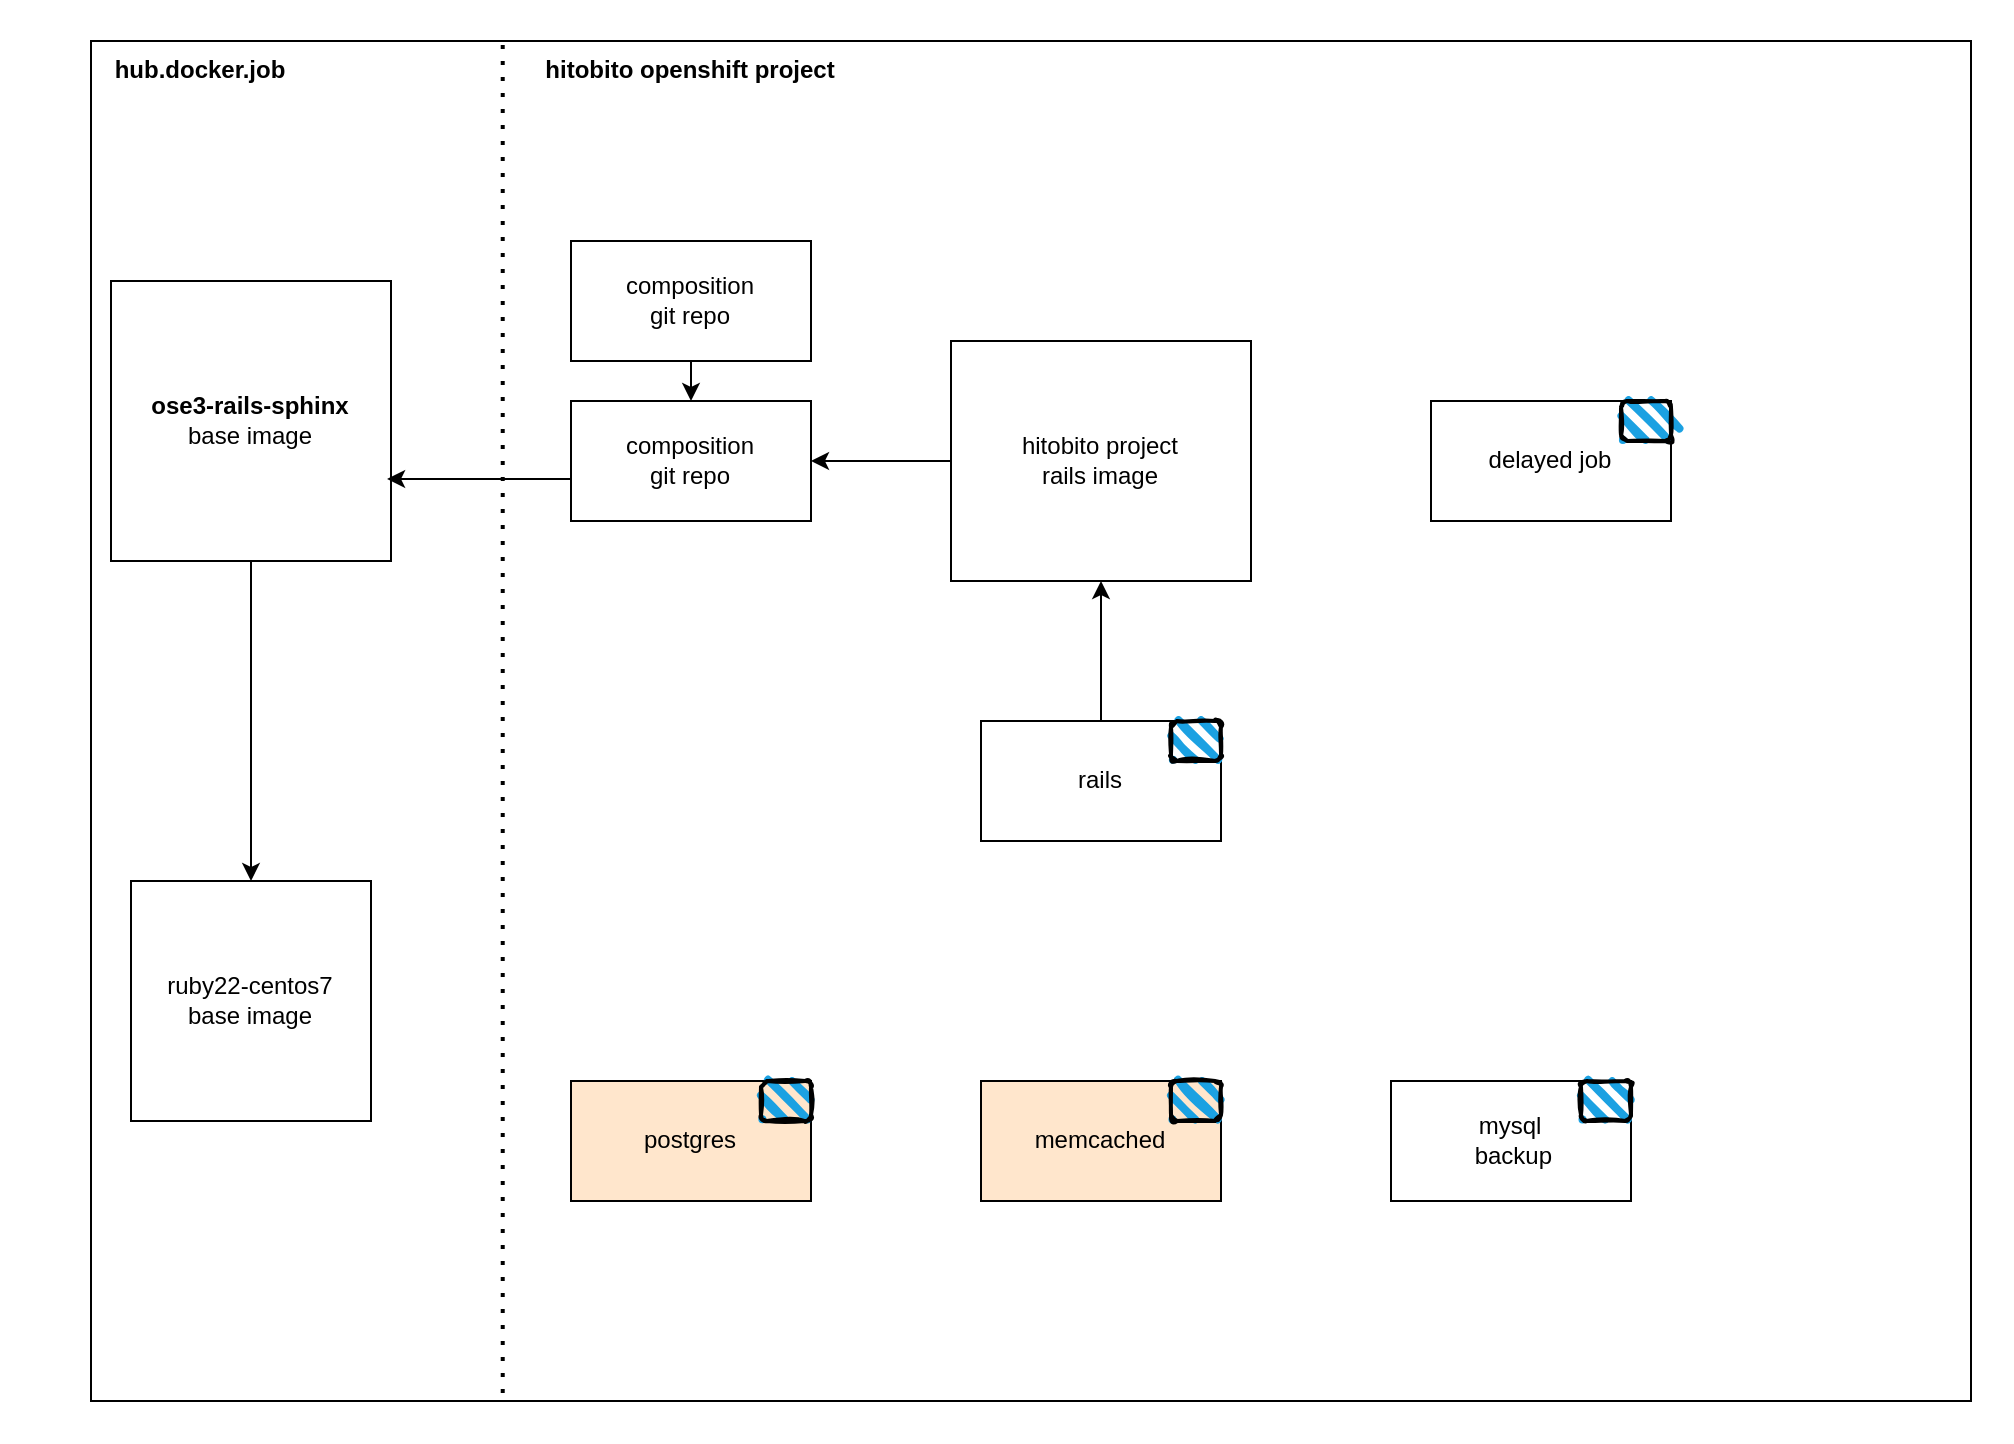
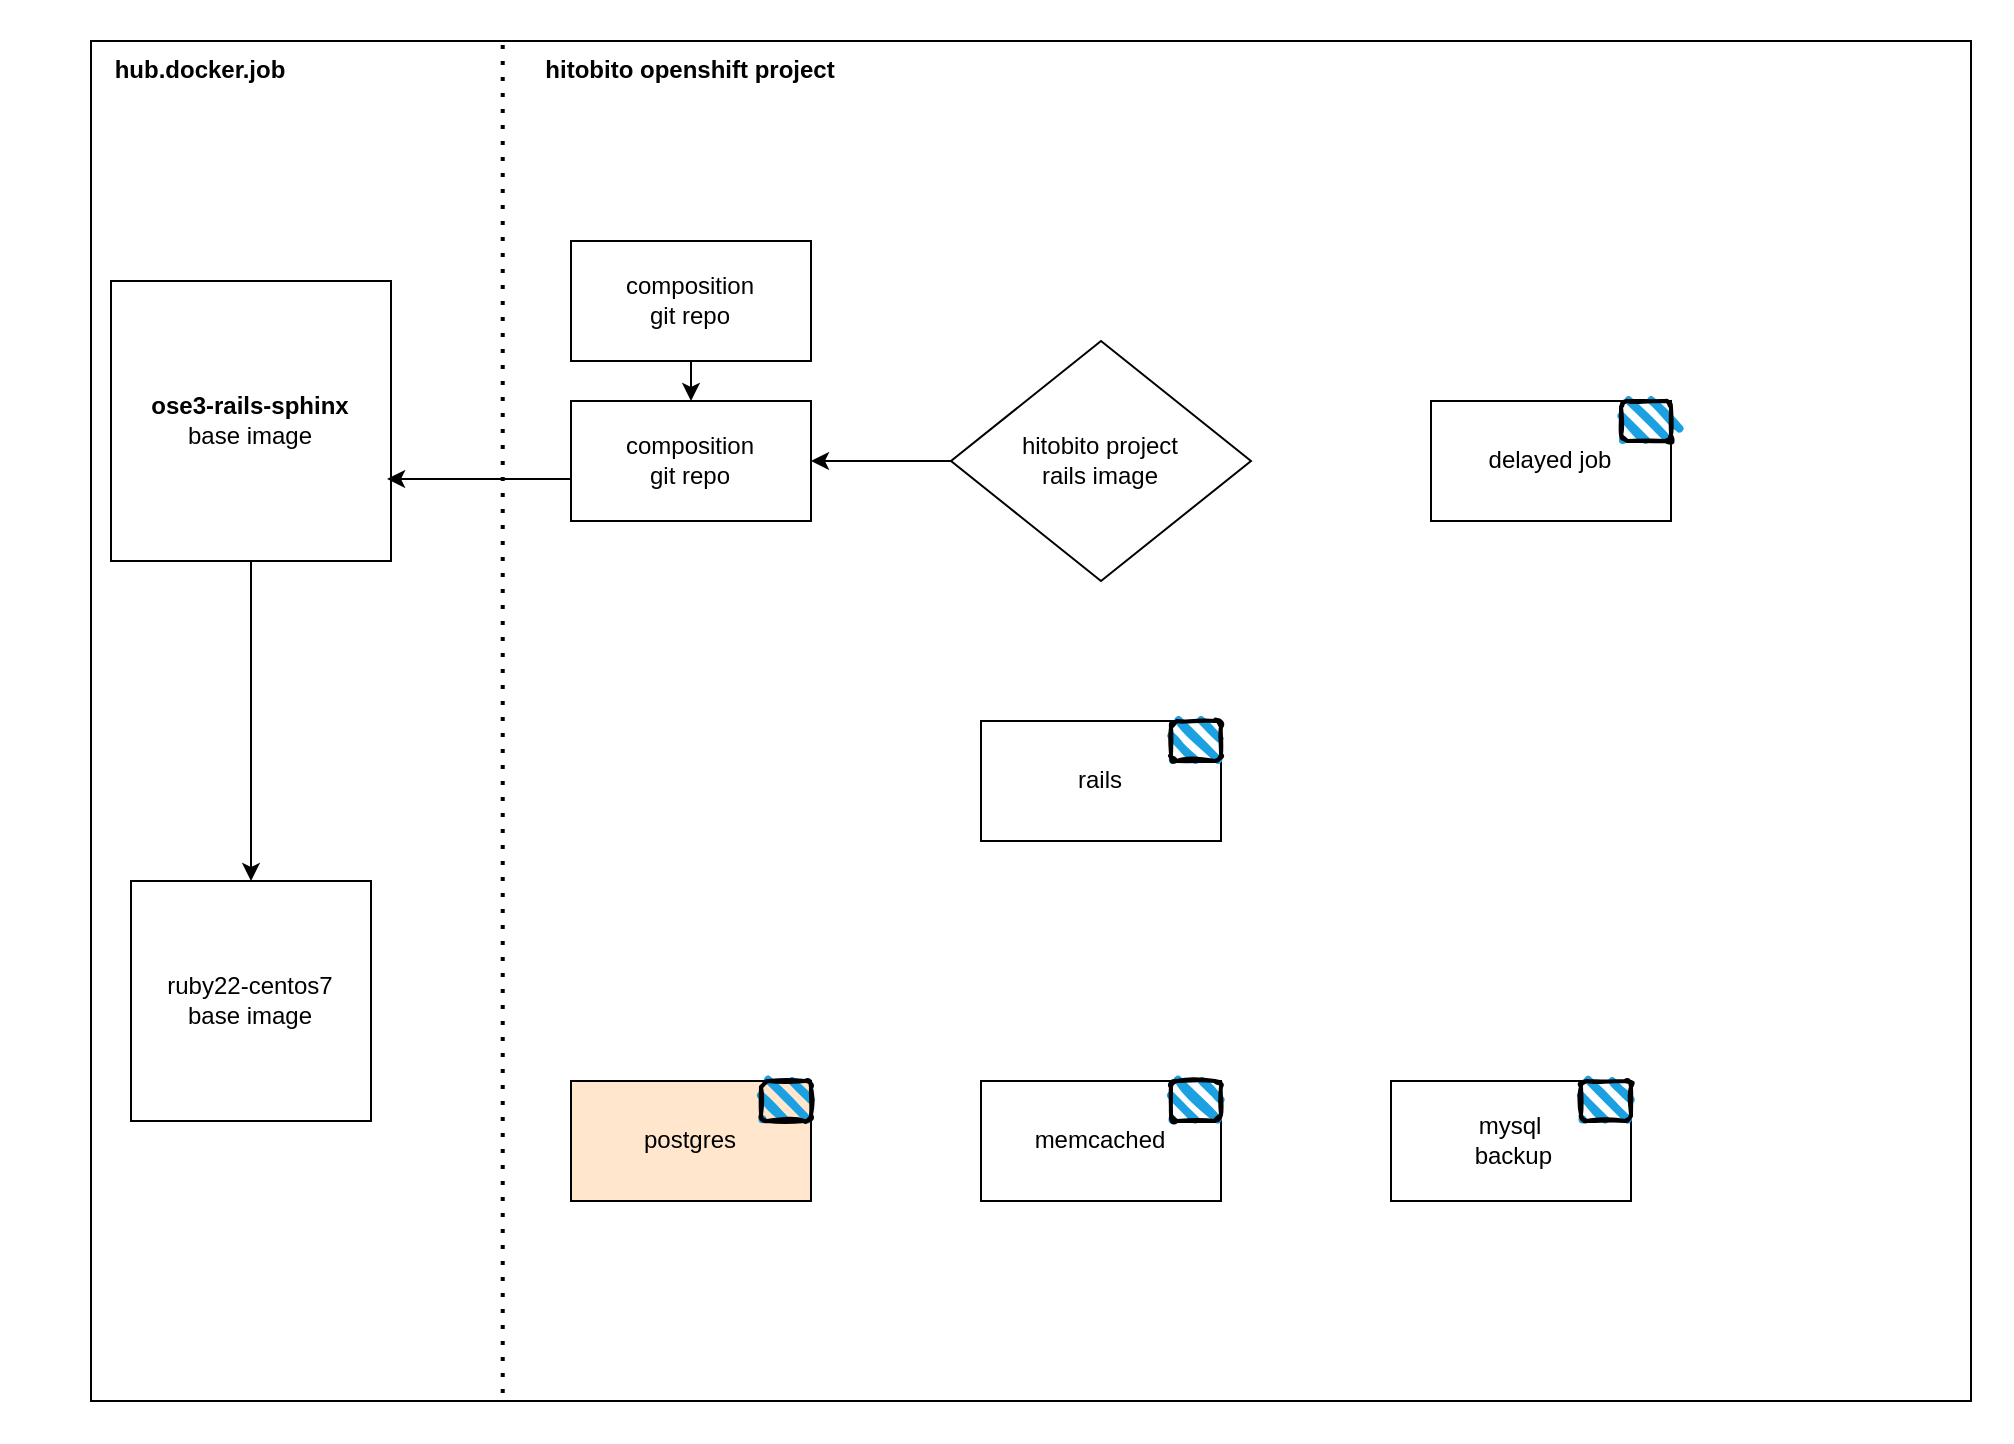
node "hitobito project rails image": shape rectangle -> diamond
edge "rails" -> "hitobito project rails image": removed
node "memcached": fillcolor #ffe6cc -> #ffffff
